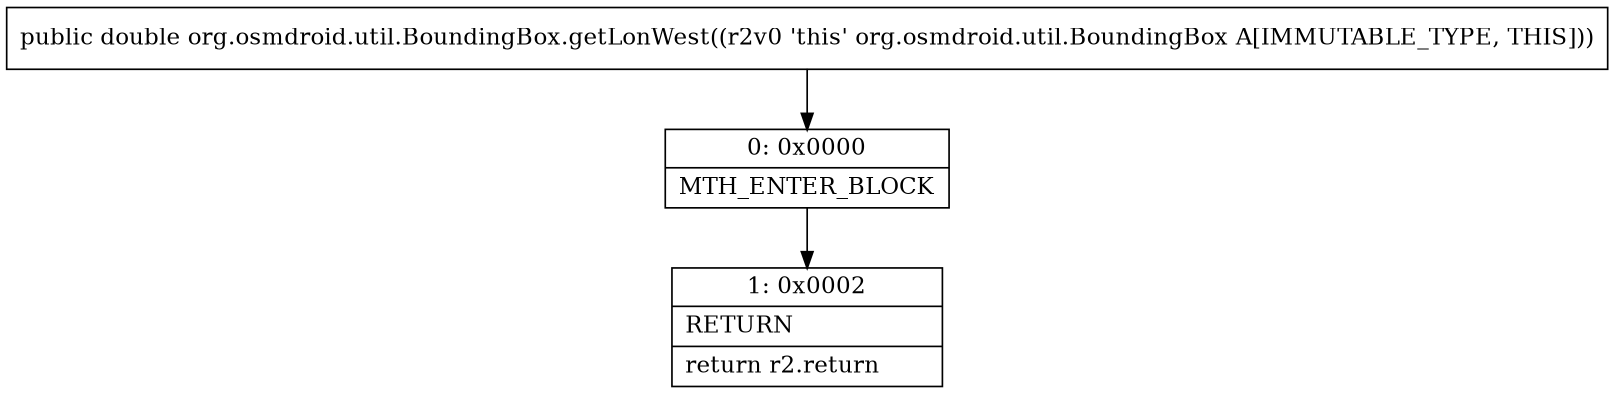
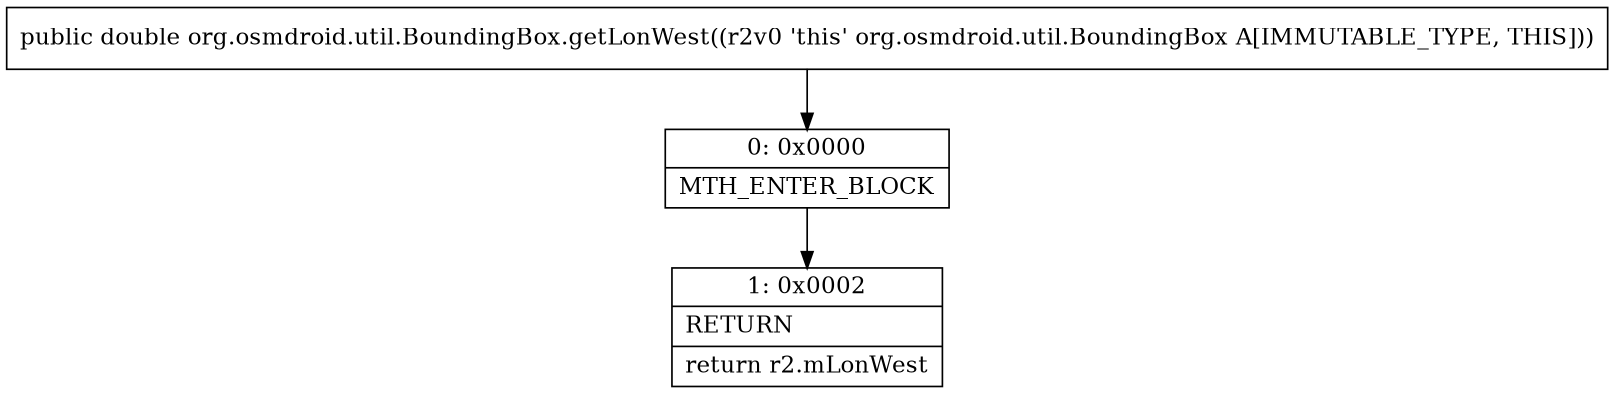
node "1: 0x0002": text "return r2.return" -> "return r2.mLonWest"
